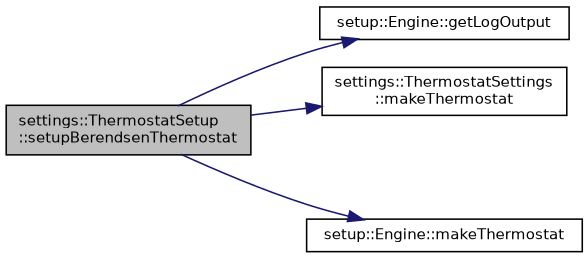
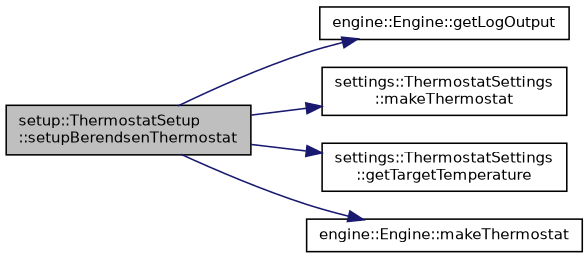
node "setup::Engine::getLogOutput": label "setup::Engine::getLogOutput" -> "engine::Engine::getLogOutput"
node "settings::ThermostatSetup ::setupBerendsenThermostat": label "settings::ThermostatSetup ::setupBerendsenThermostat" -> "setup::ThermostatSetup ::setupBerendsenThermostat"
node "settings::ThermostatSettings ::getTargetTemperature": added
node "setup::Engine::makeThermostat": label "setup::Engine::makeThermostat" -> "engine::Engine::makeThermostat"
